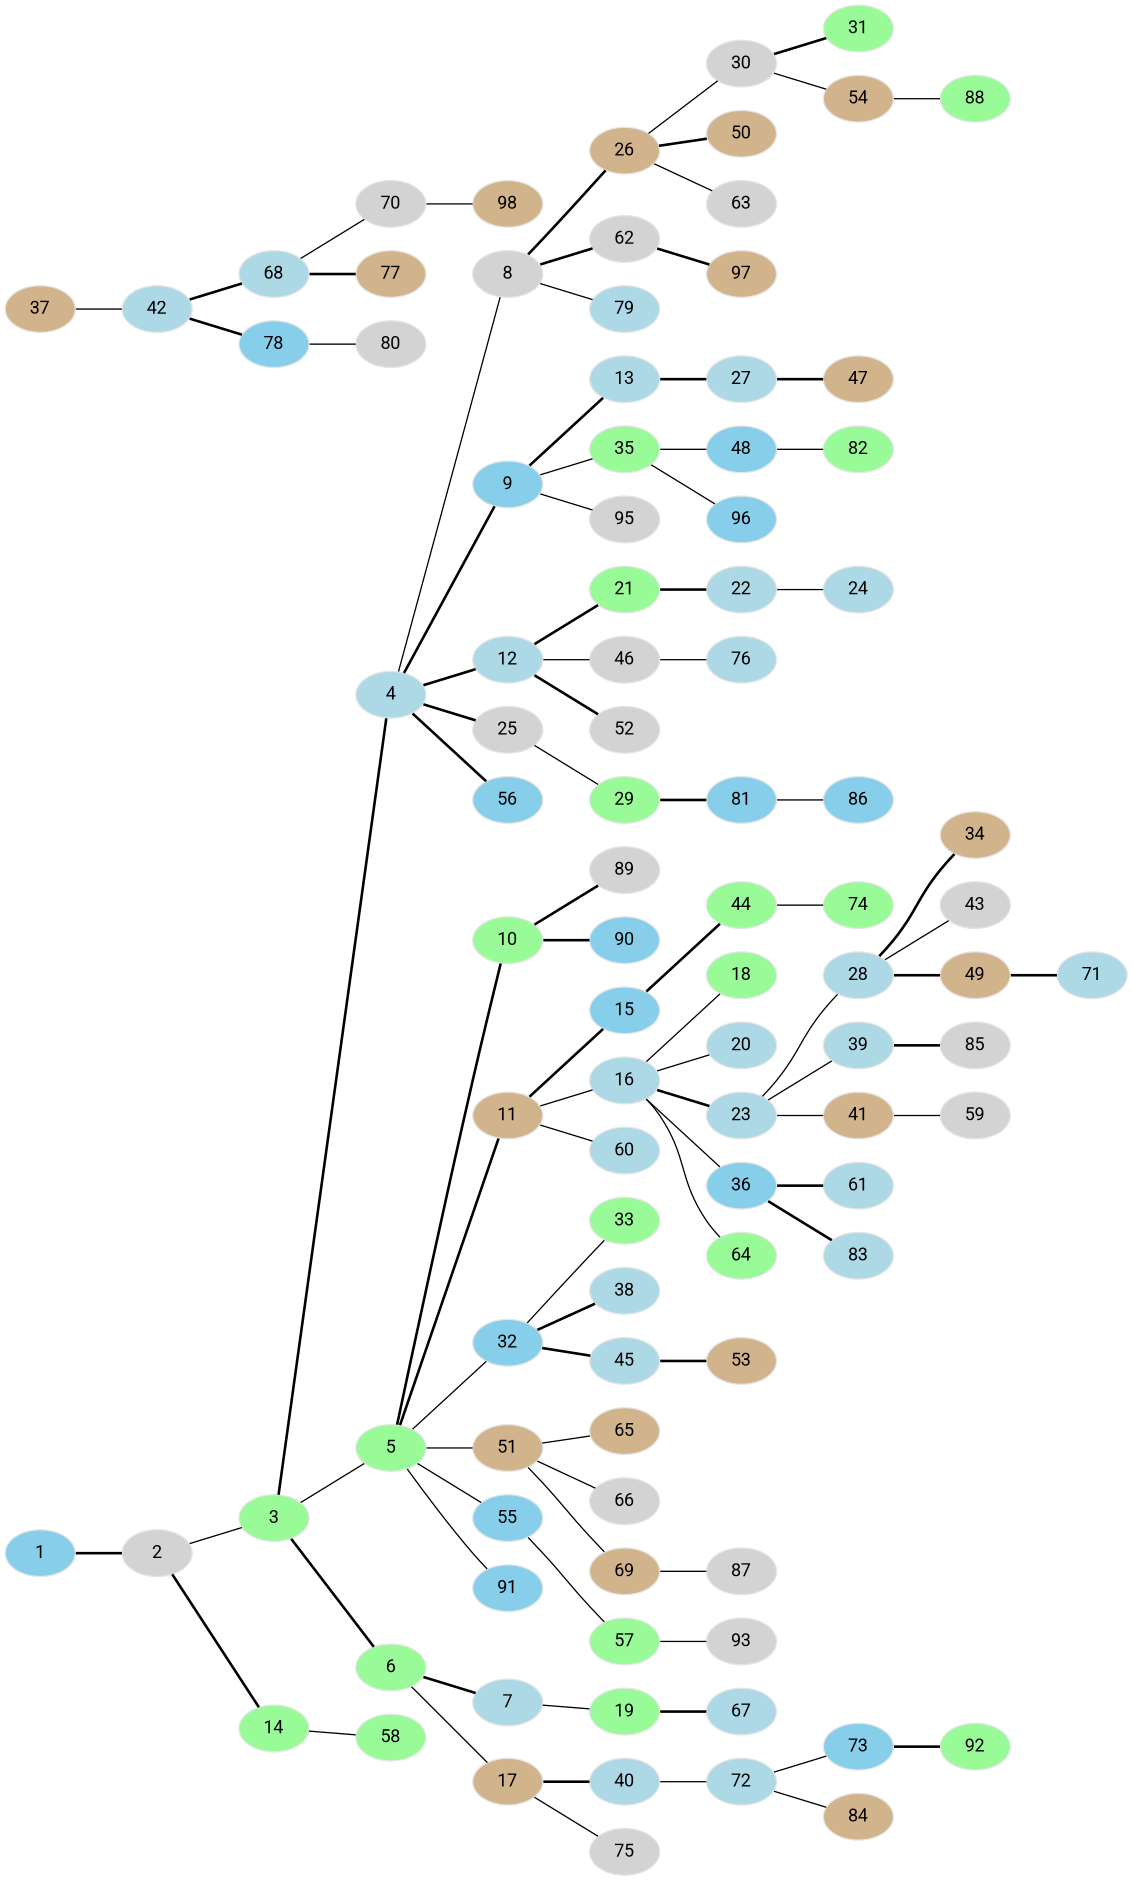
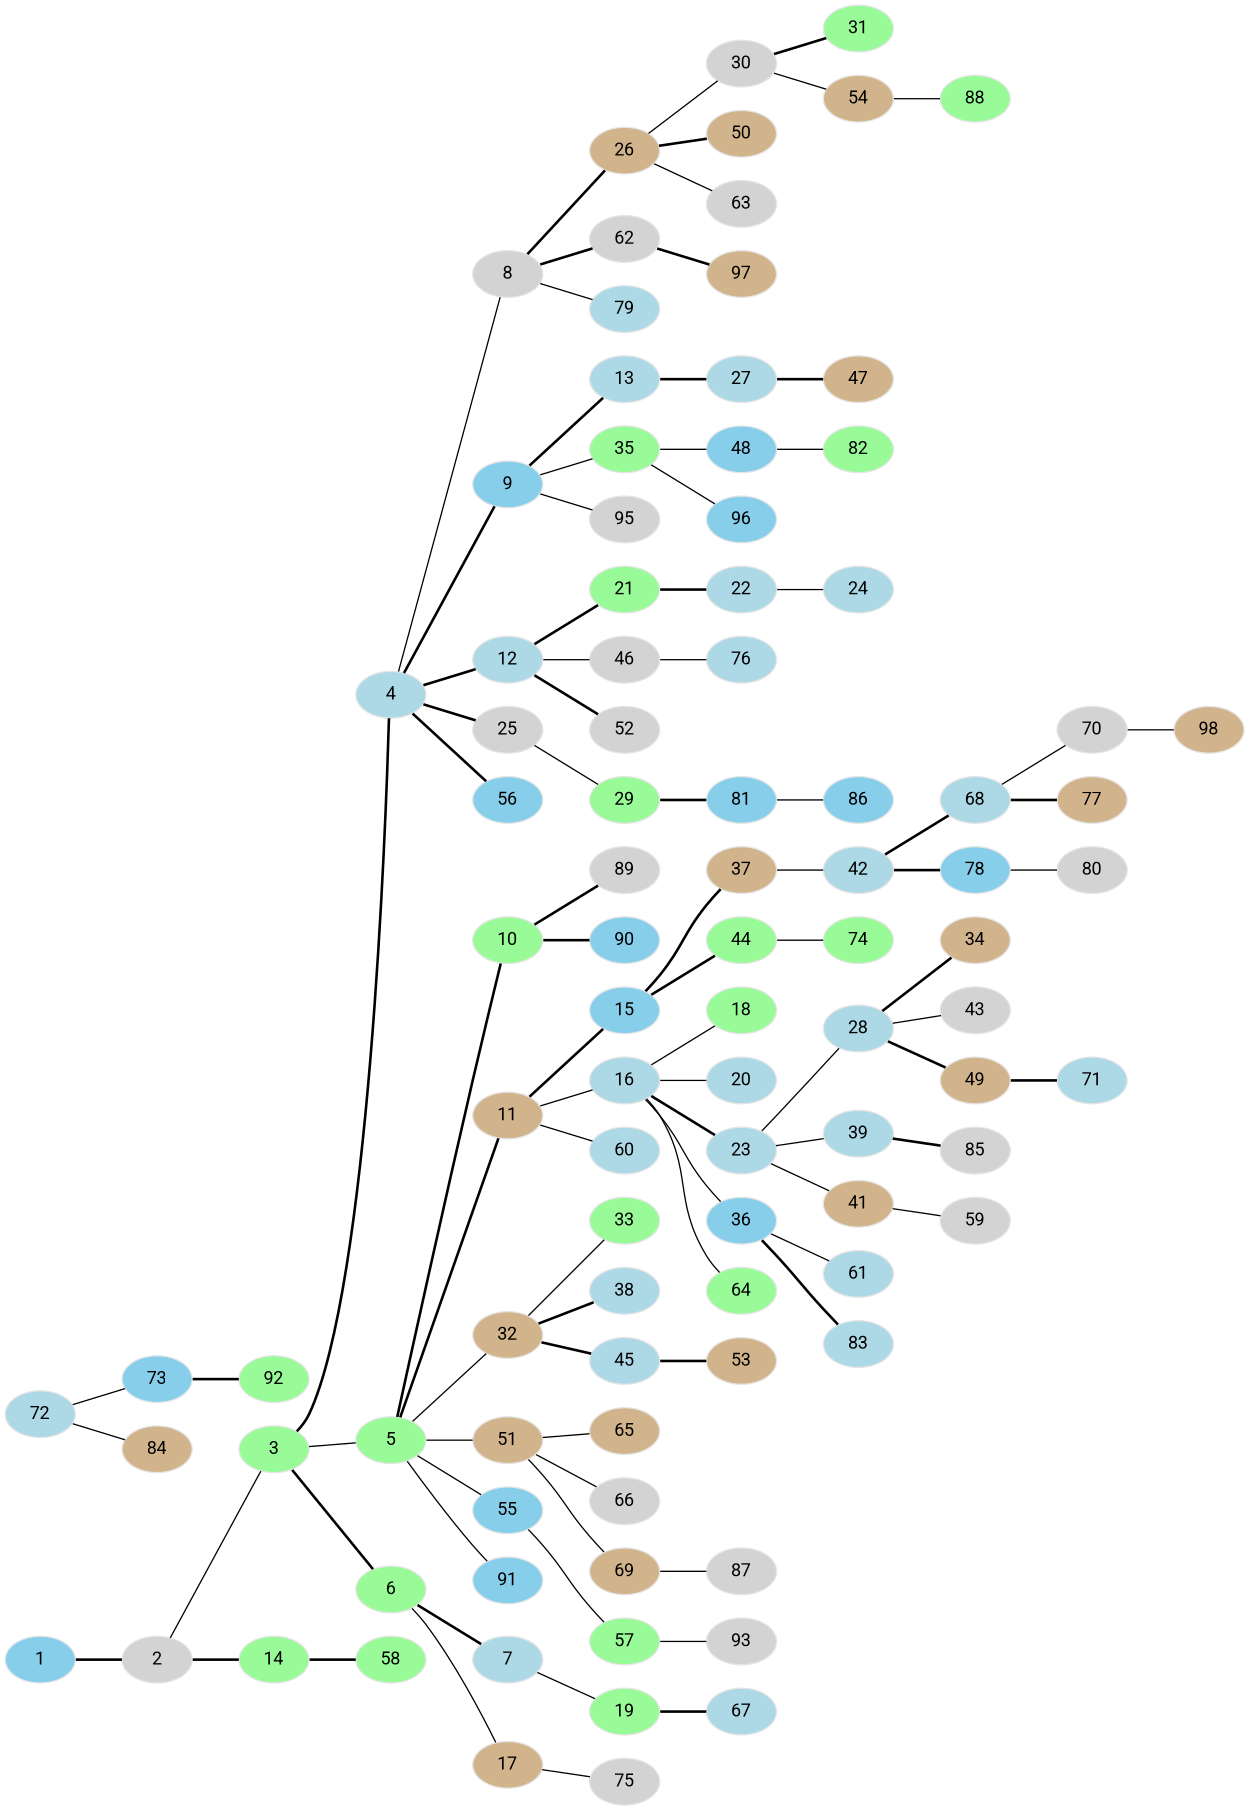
edge "37" -- "15": added
edge "36" -- "61": style bold -> solid
node "32": fillcolor skyblue -> tan
edge "14" -- "58": style solid -> bold
node "40": removed
